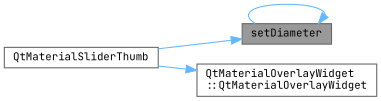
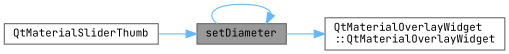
edge "QtMaterialSliderThumb" -> "QtMaterialOverlayWidget ::QtMaterialOverlayWidget": now "setDiameter" -> "QtMaterialOverlayWidget ::QtMaterialOverlayWidget"
